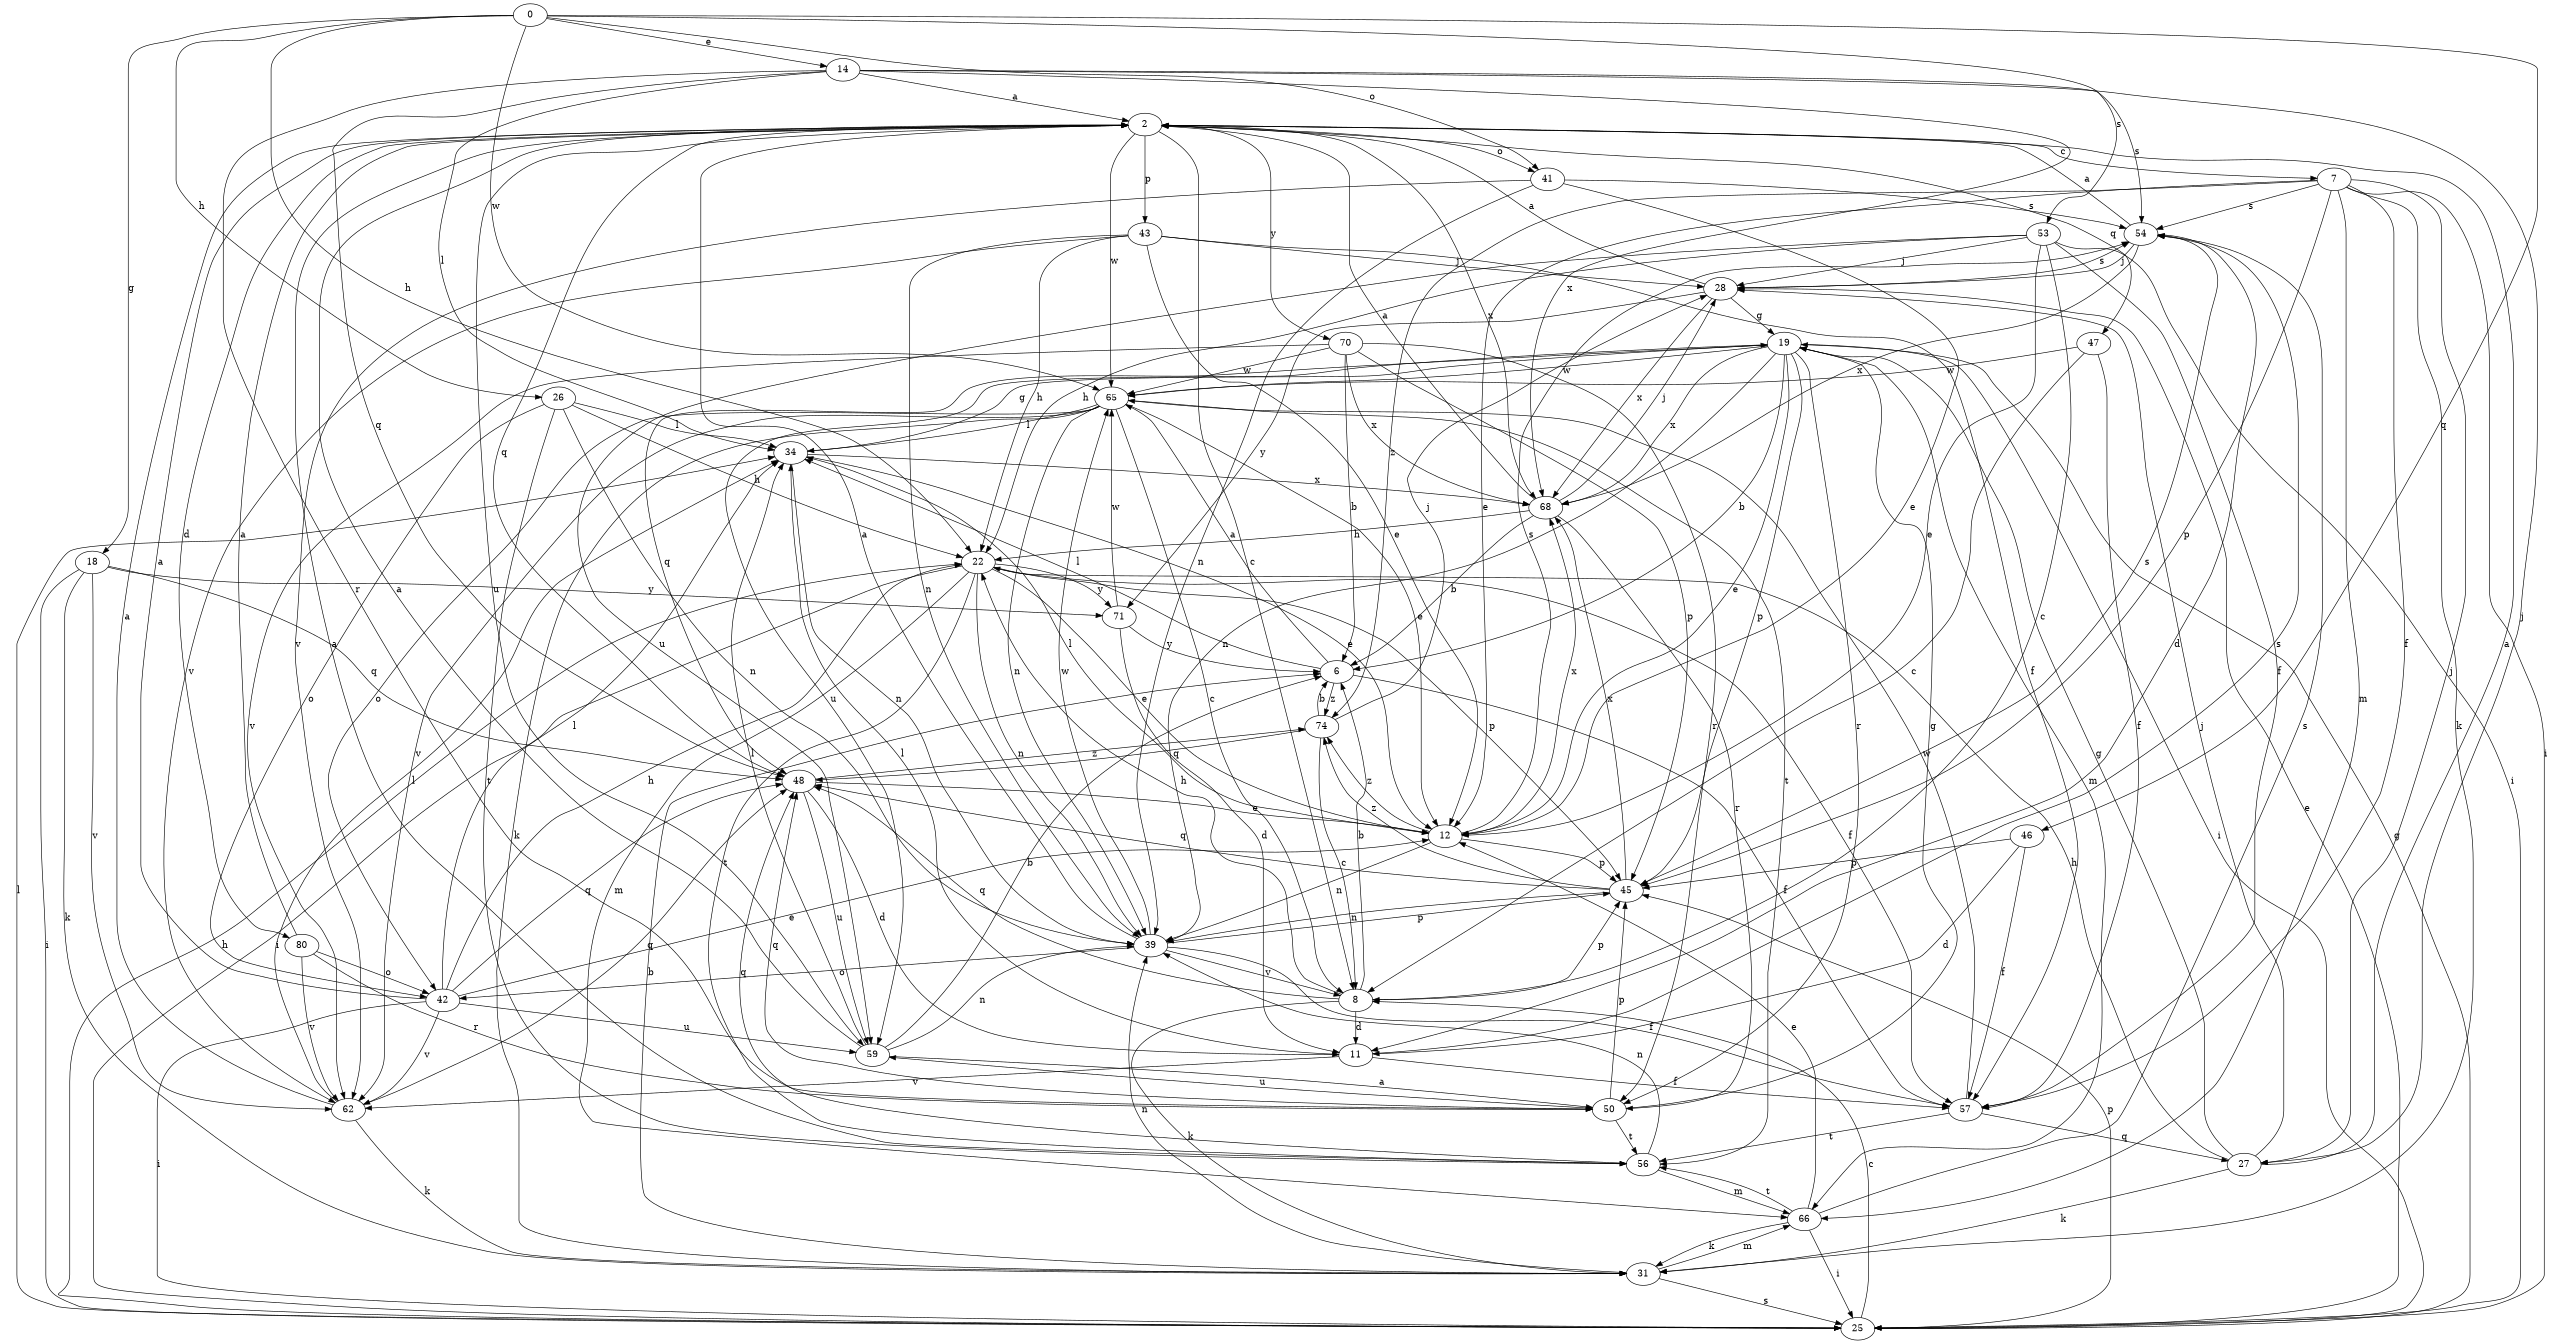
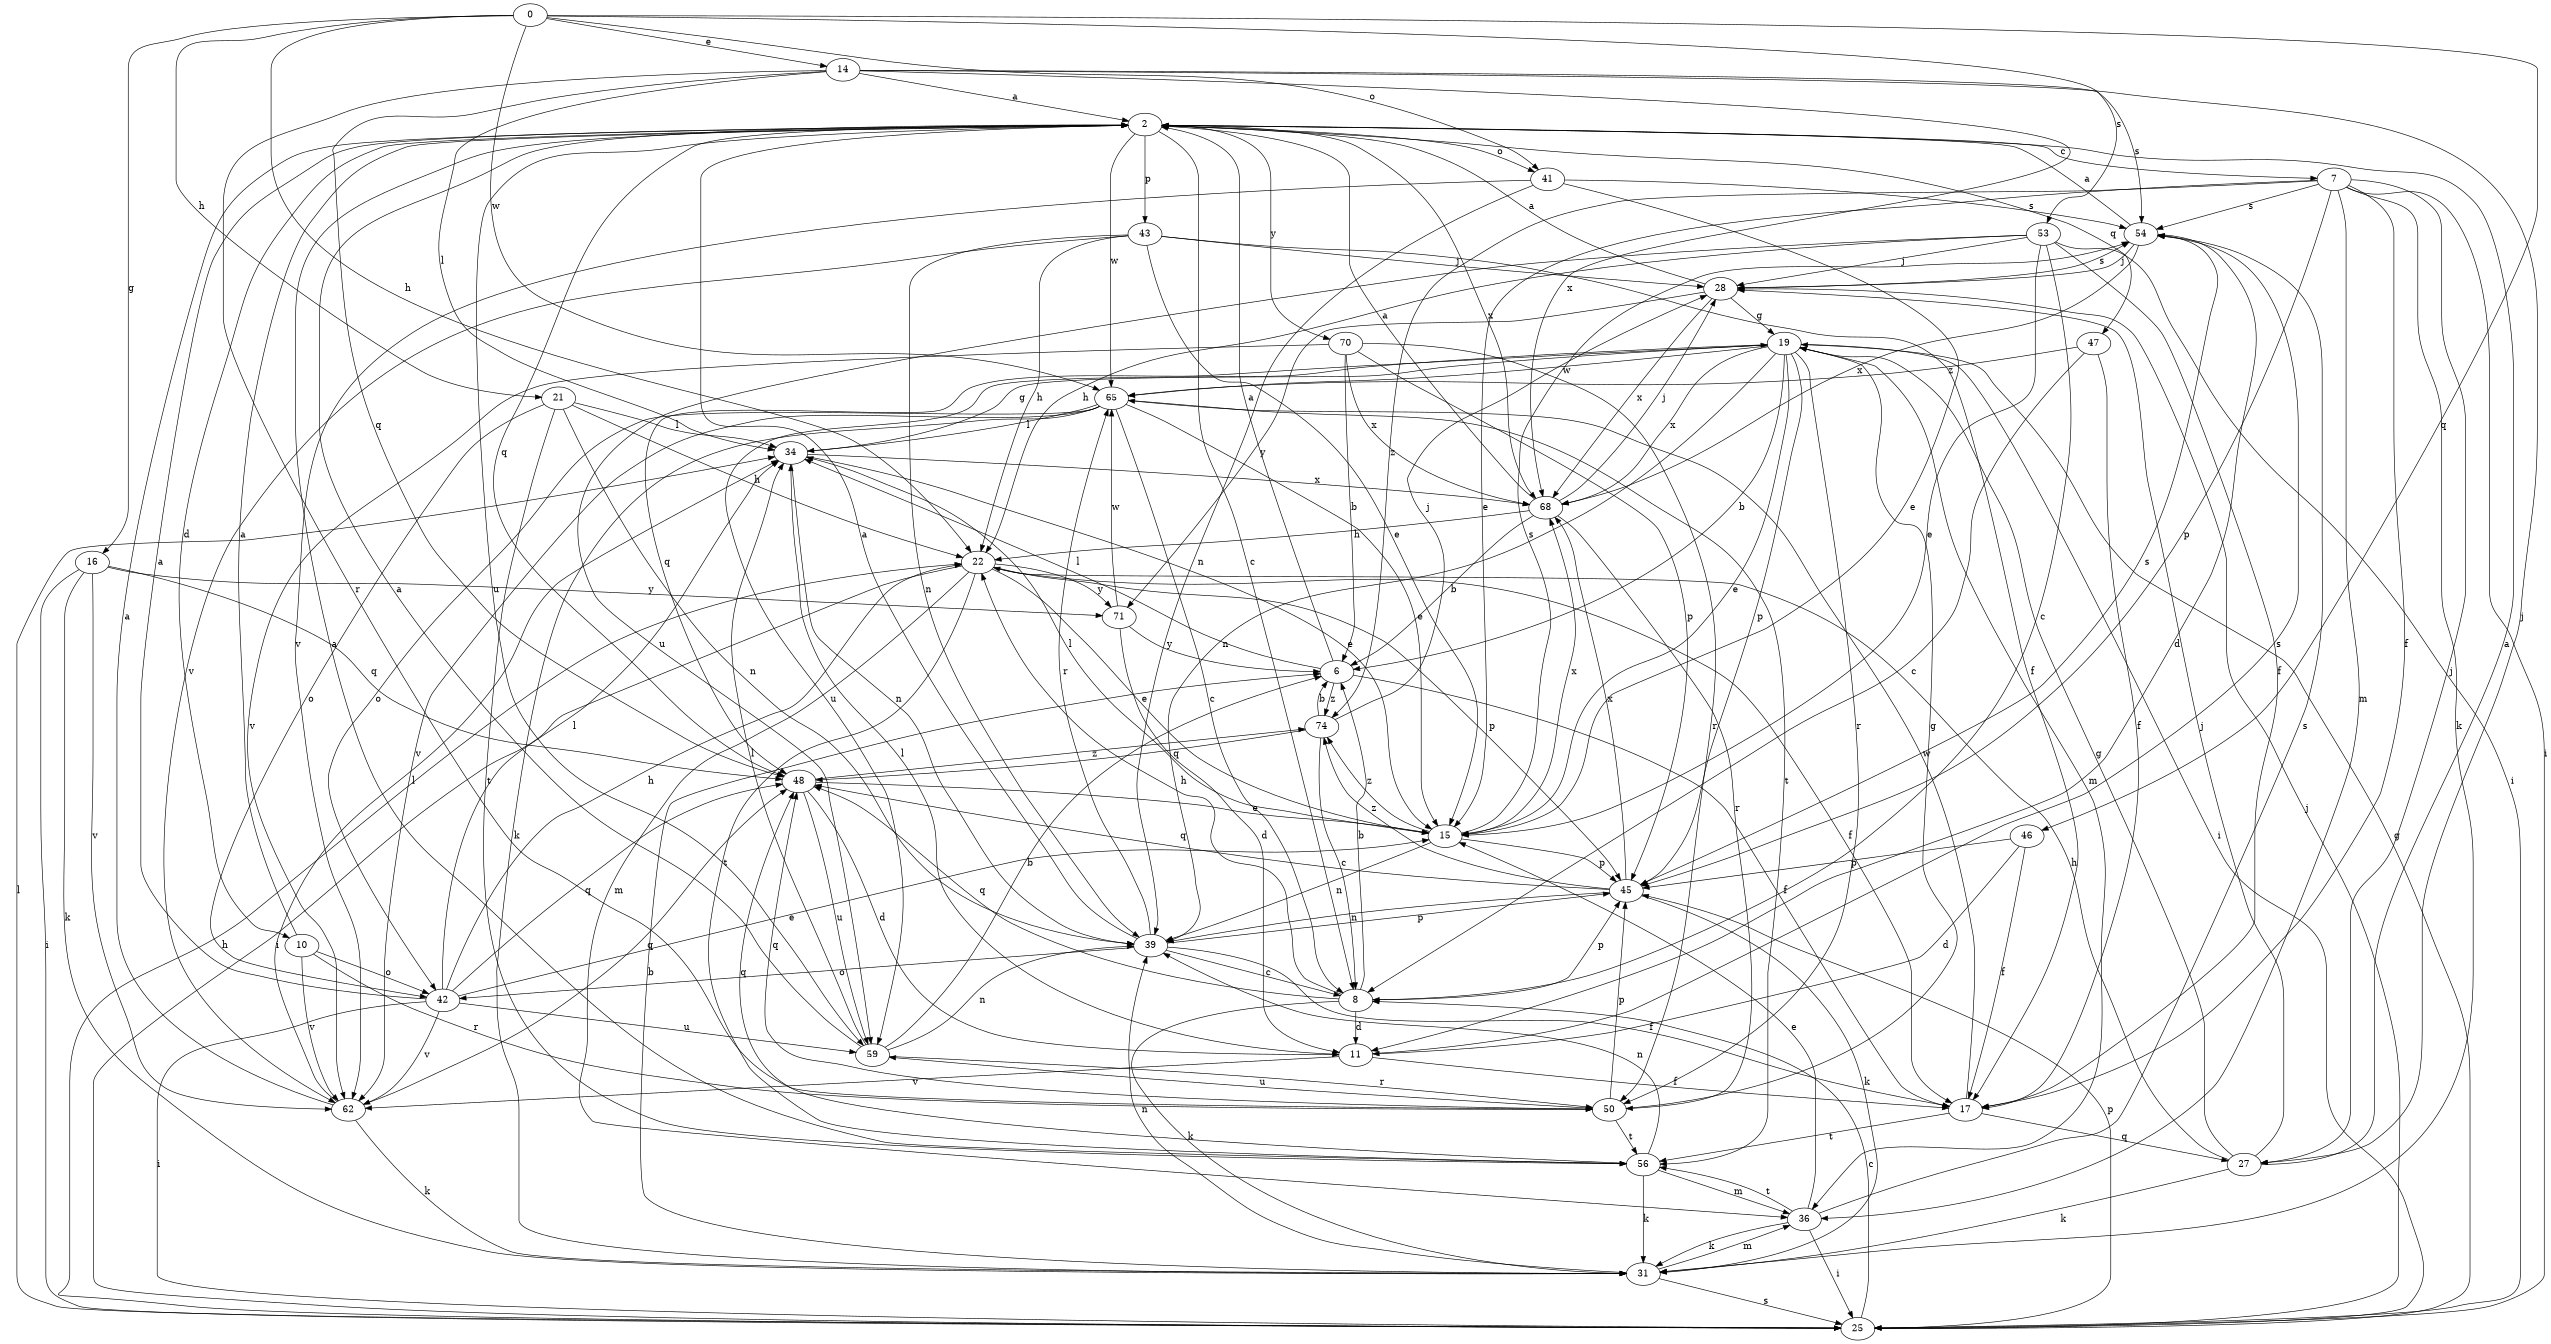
edge "70" -> "65": removed, label "w"
edge "47" -> "65": label "w" -> "z"
node "26": label "26" -> "21"
edge "6" -> "65": now "6" -> "2"
node "18": label "18" -> "16"
edge "65" -> "39": removed, label "n"
edge "39" -> "65": label "w" -> "r"
edge "22" -> "39": removed, label "n"
edge "25" -> "28": label "e" -> "j"
node "12": label "12" -> "15"
node "80": label "80" -> "10"
edge "39" -> "8": label "v" -> "c"
edge "59" -> "50": label "a" -> "r"
edge "45" -> "31": added, label "k"
node "57": label "57" -> "17"
edge "56" -> "31": added, label "k"
node "66": label "66" -> "36"
